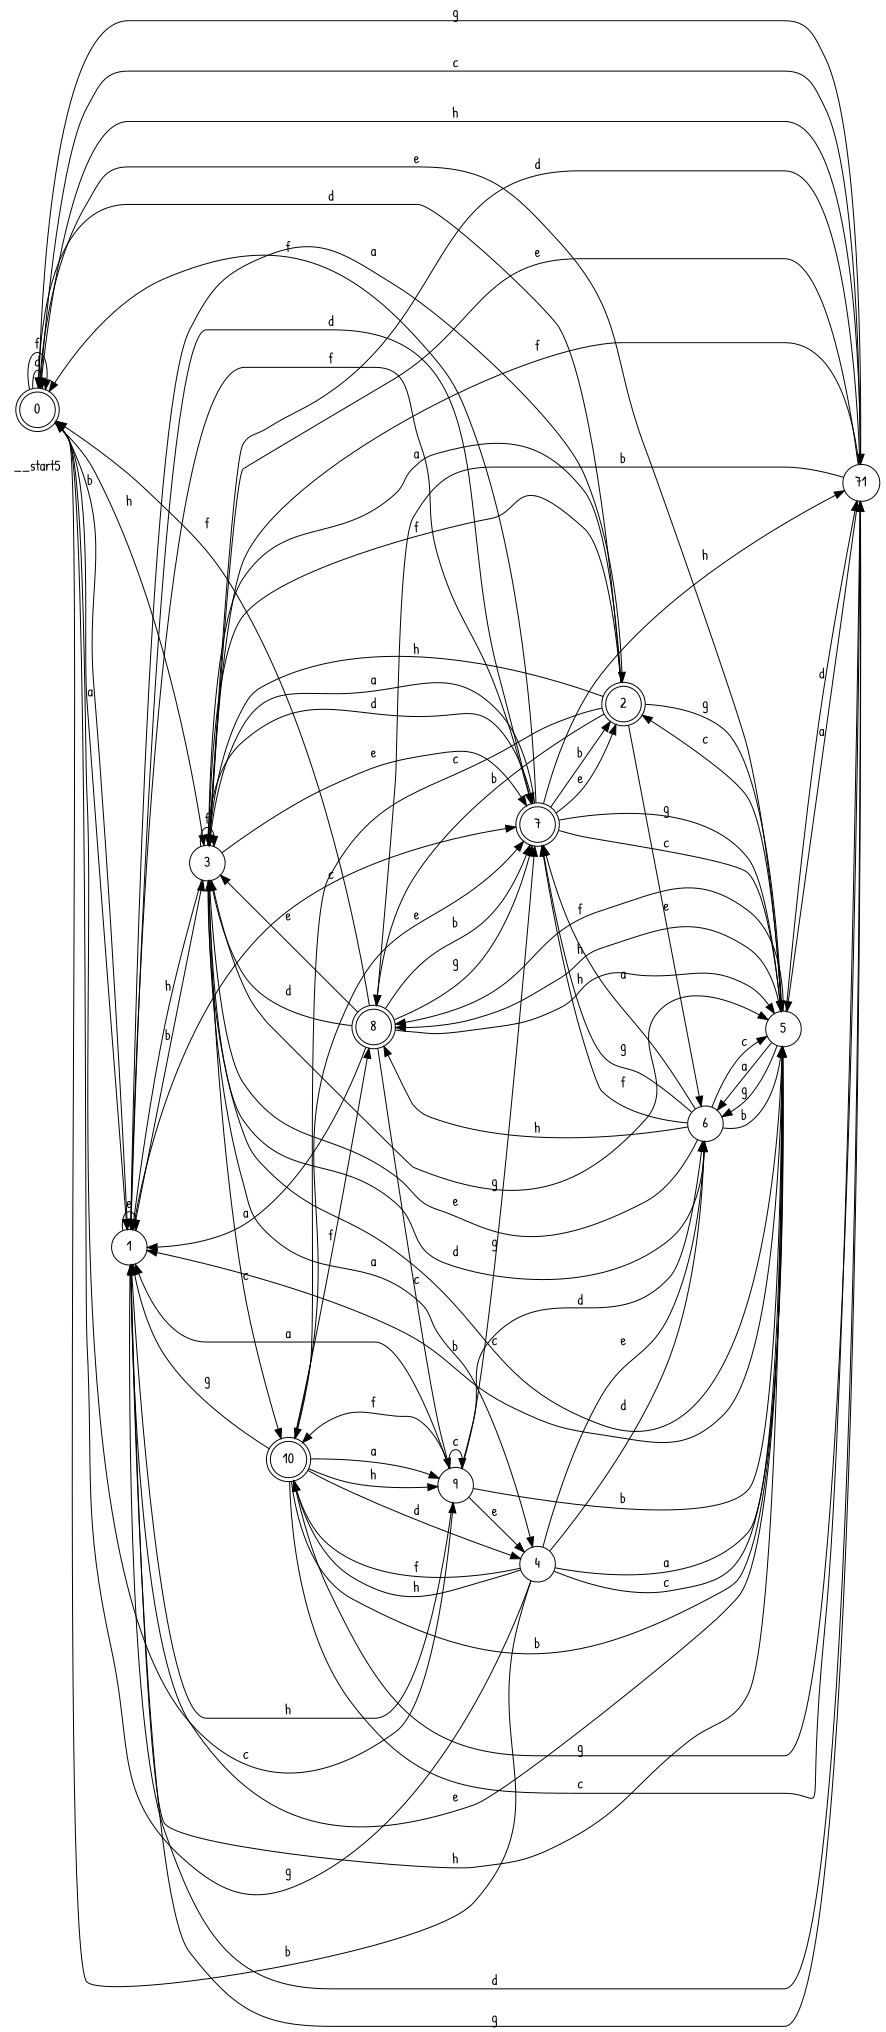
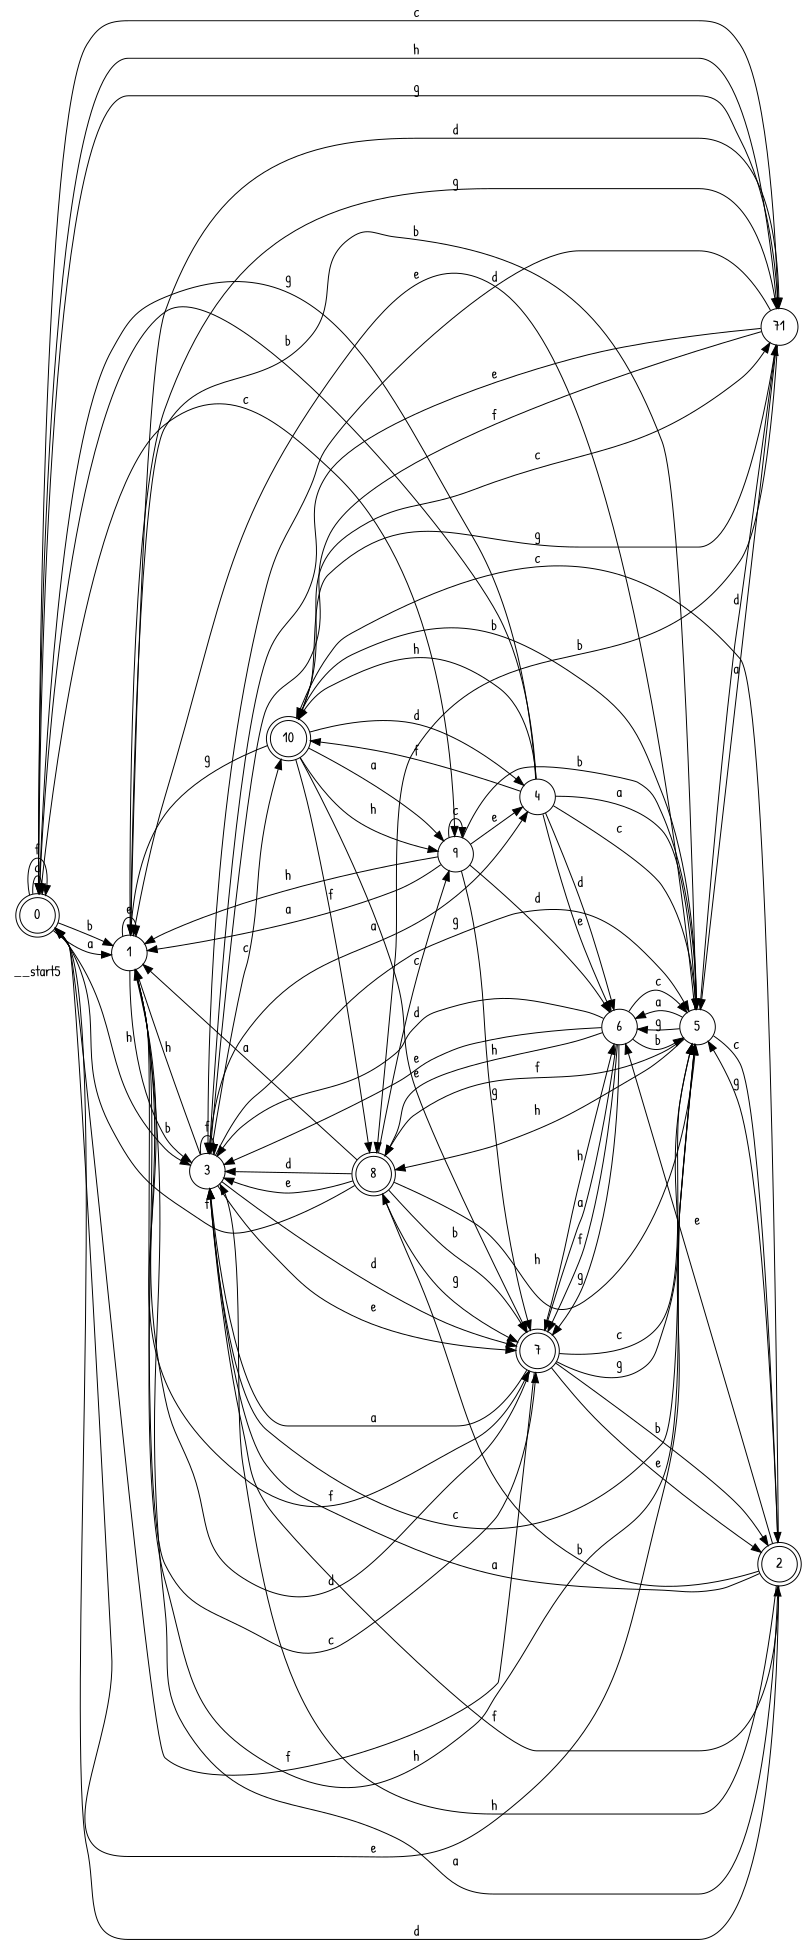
edge "7" -> "71": now "7" -> "6"
edge "9" -> "10": removed, label "f"
